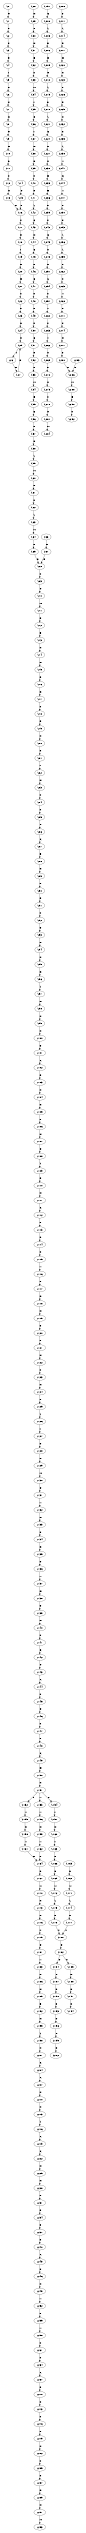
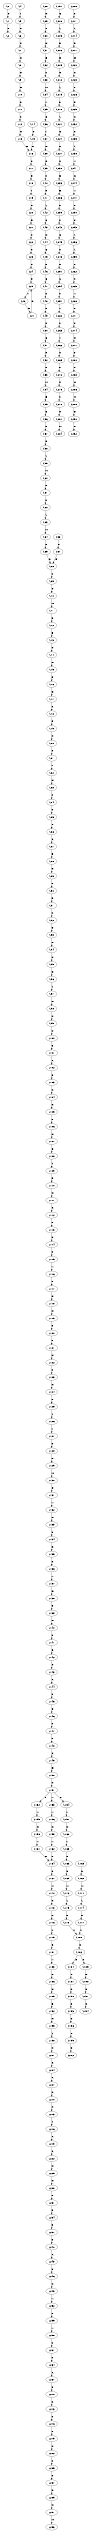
node "S3": removed
edge "S280" -> "S286": now "S280" -> "S283"
